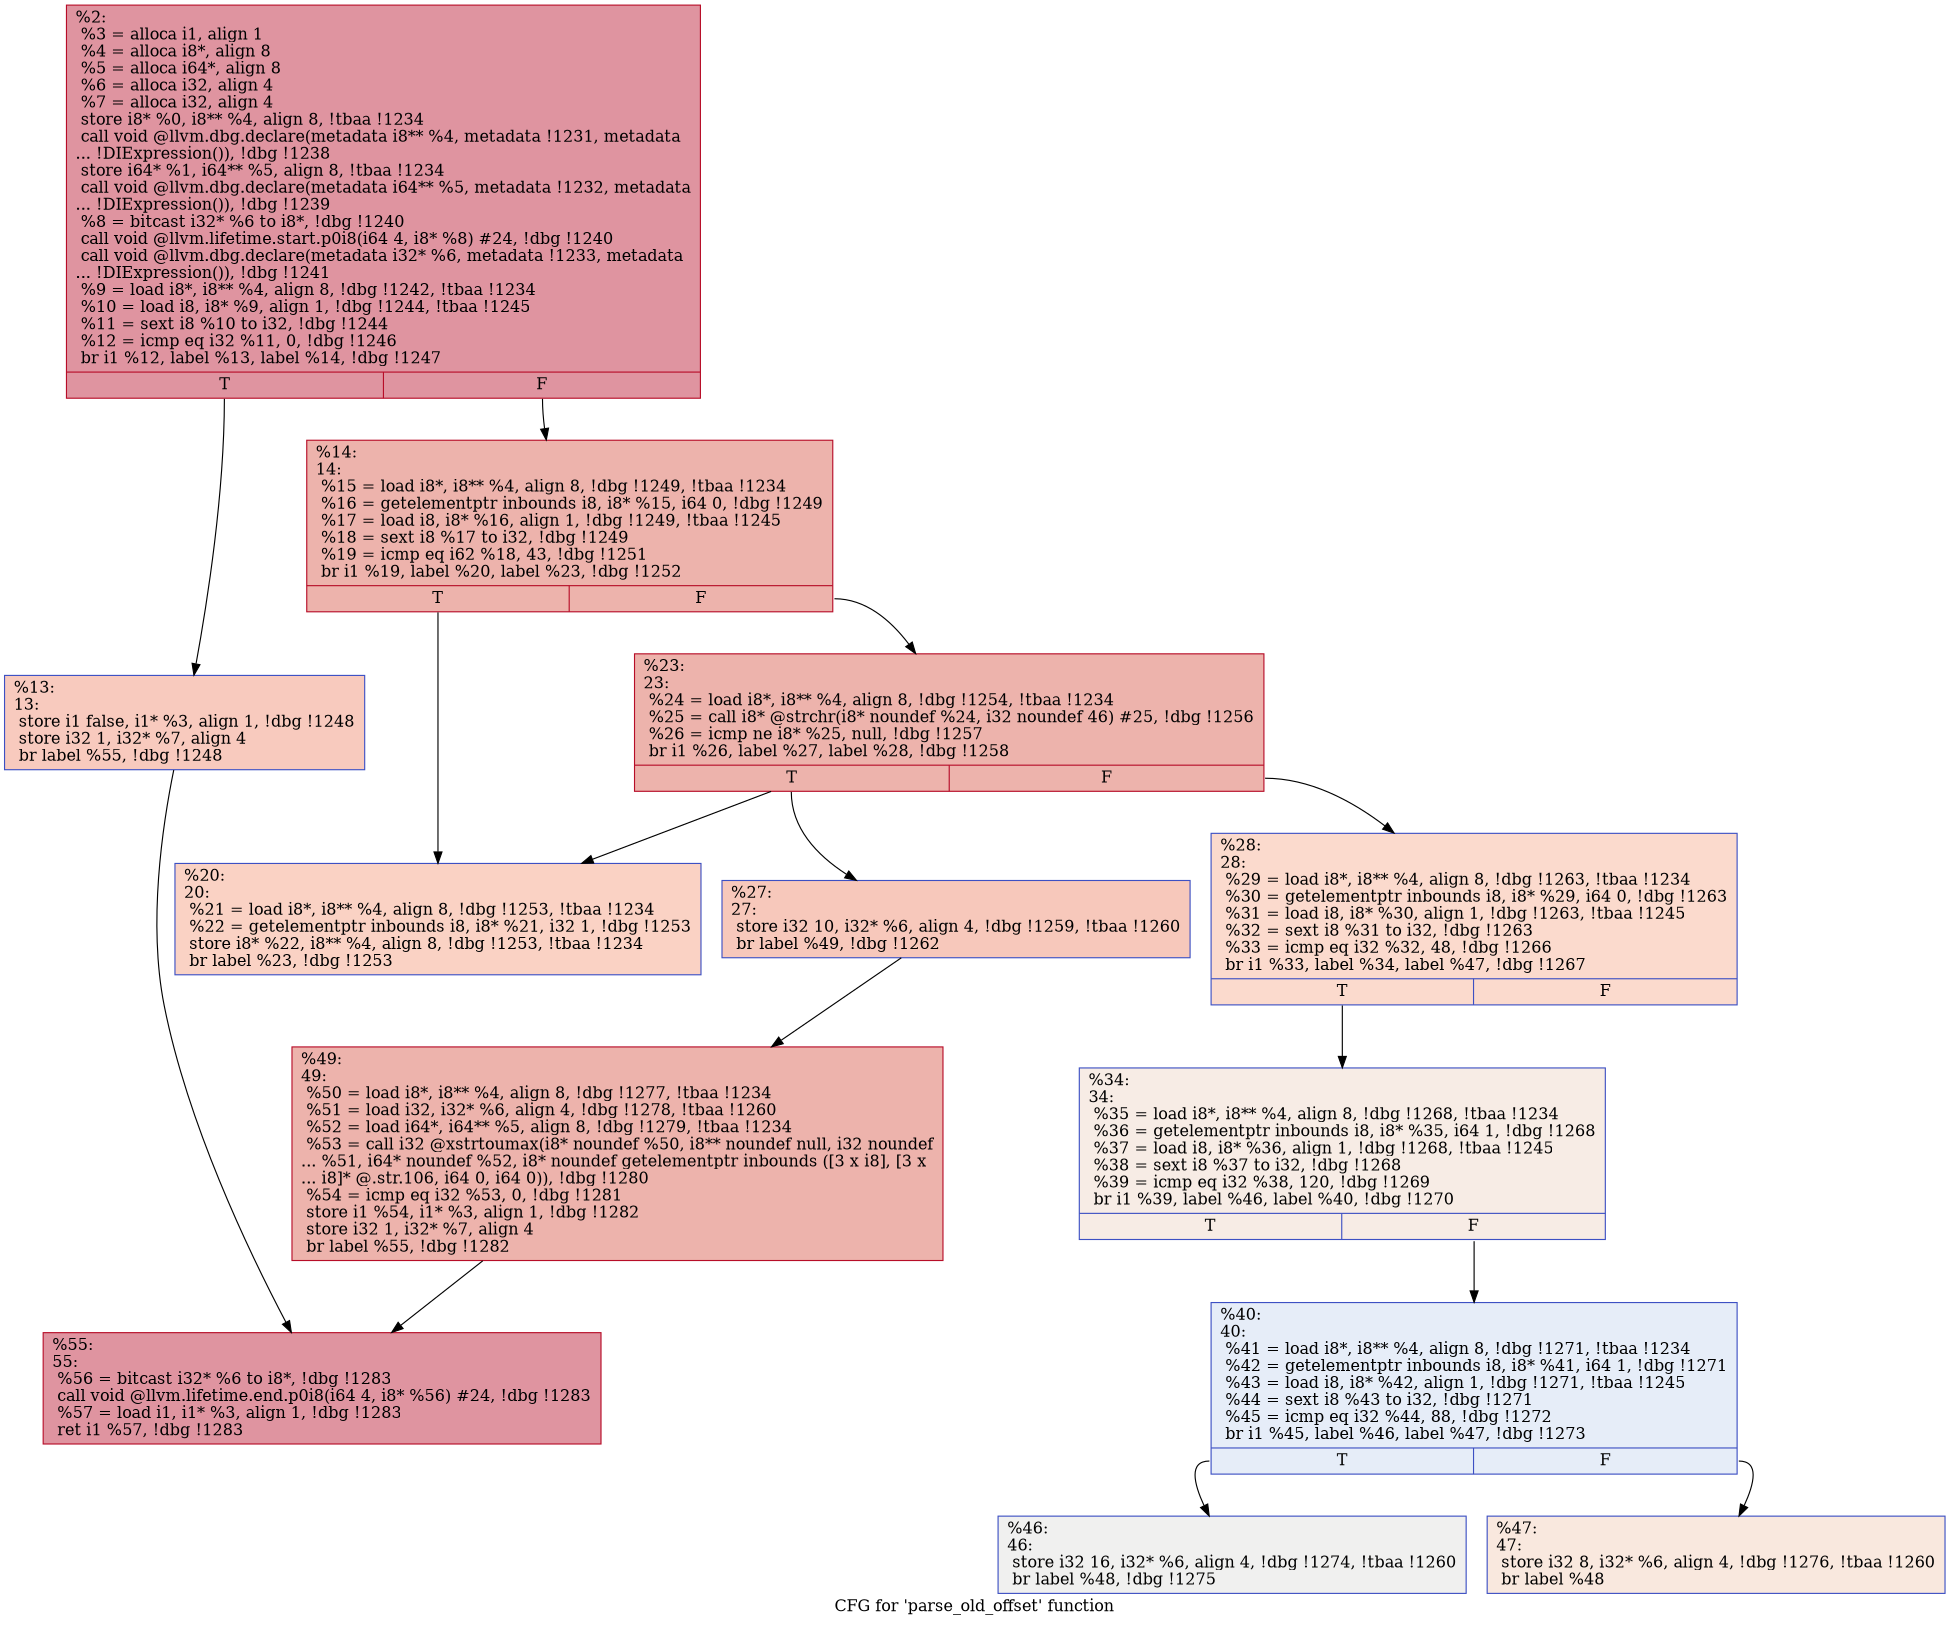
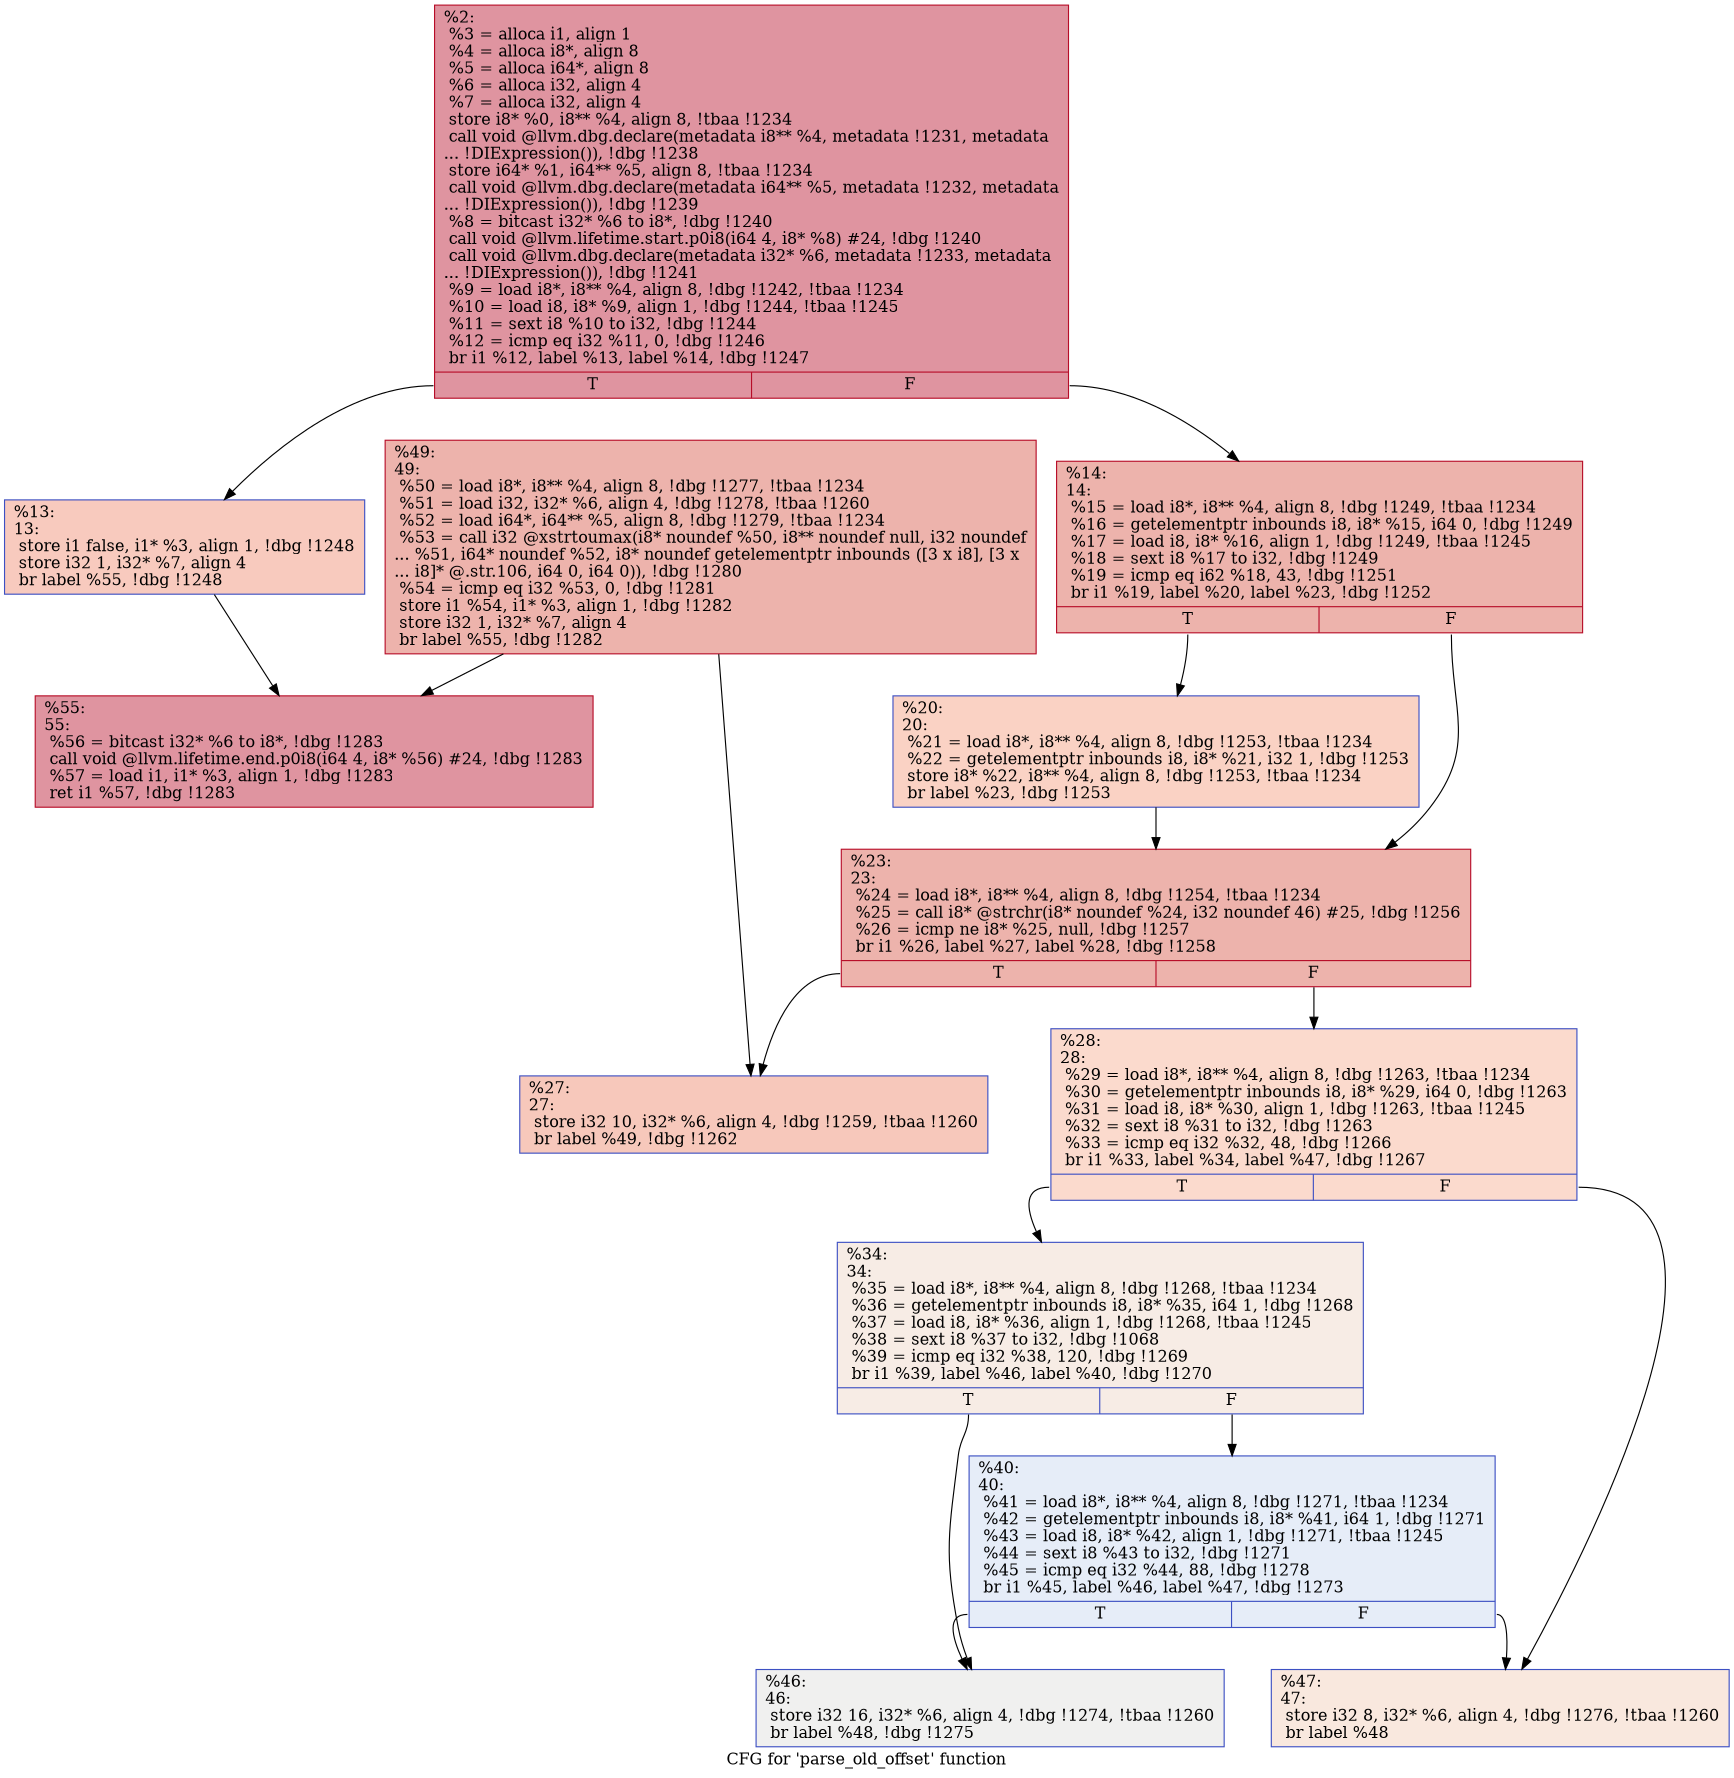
edge "%23:" -> "%20:": reversed
edge "%27:" -> "%49:": reversed
node "%34:": text "%38 = sext i8 %37 to i32, !dbg !1268" -> "%38 = sext i8 %37 to i32, !dbg !1068"
edge "%28:" -> "%47:": added
node "%40:": text "%45 = icmp eq i32 %44, 88, !dbg !1272" -> "%45 = icmp eq i32 %44, 88, !dbg !1278"
edge "%34:" -> "%46:": added
